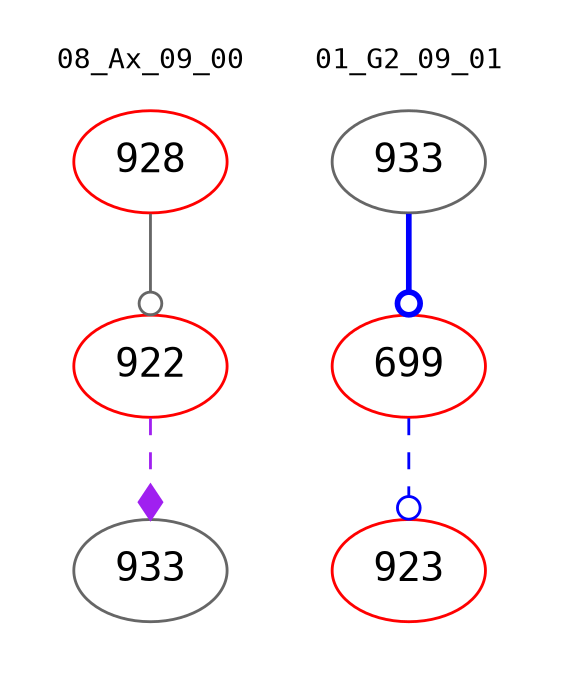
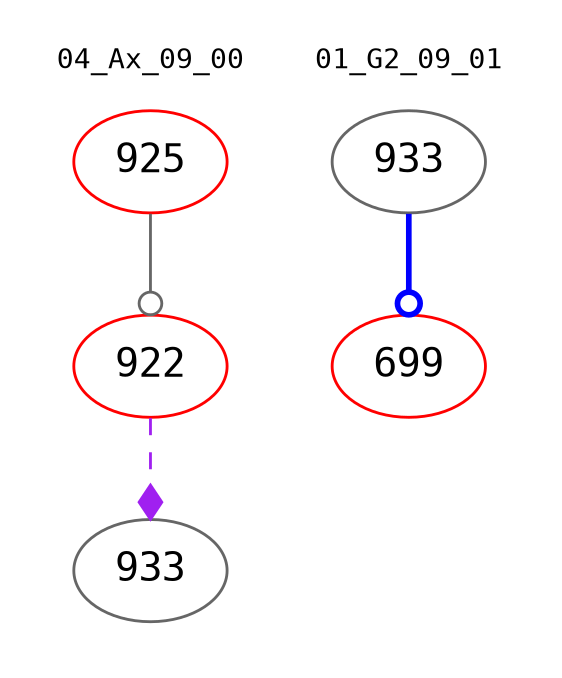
cluster "08_Ax_09_00": label "08_Ax_09_00" -> "04_Ax_09_00"
node "928": label "928" -> "925"
node "923": removed
